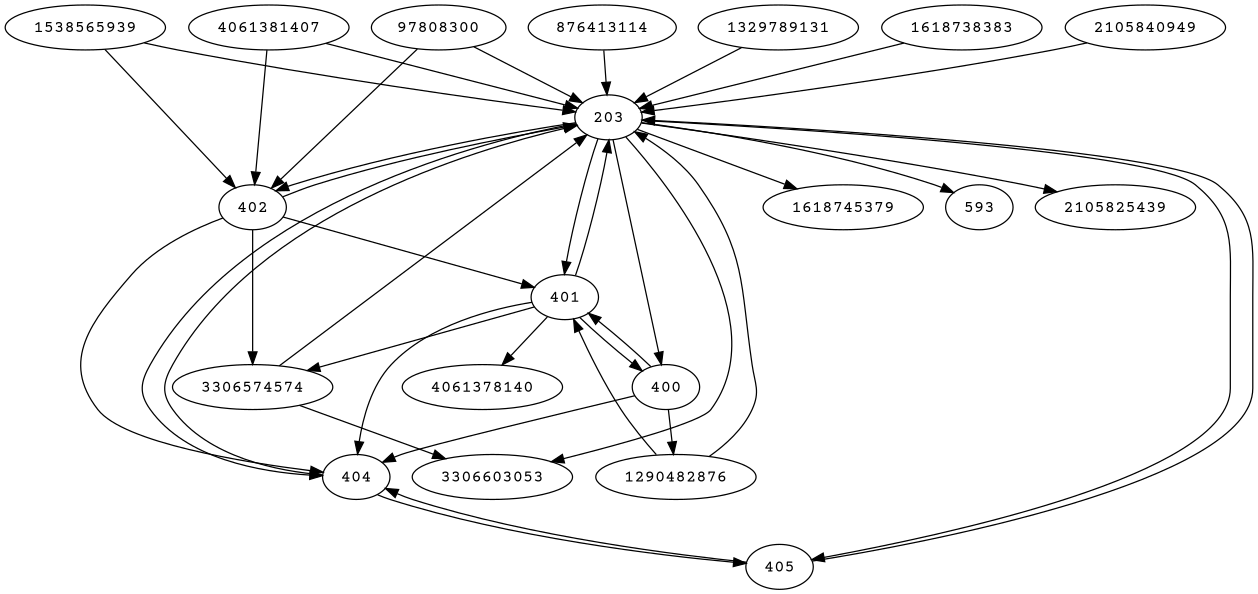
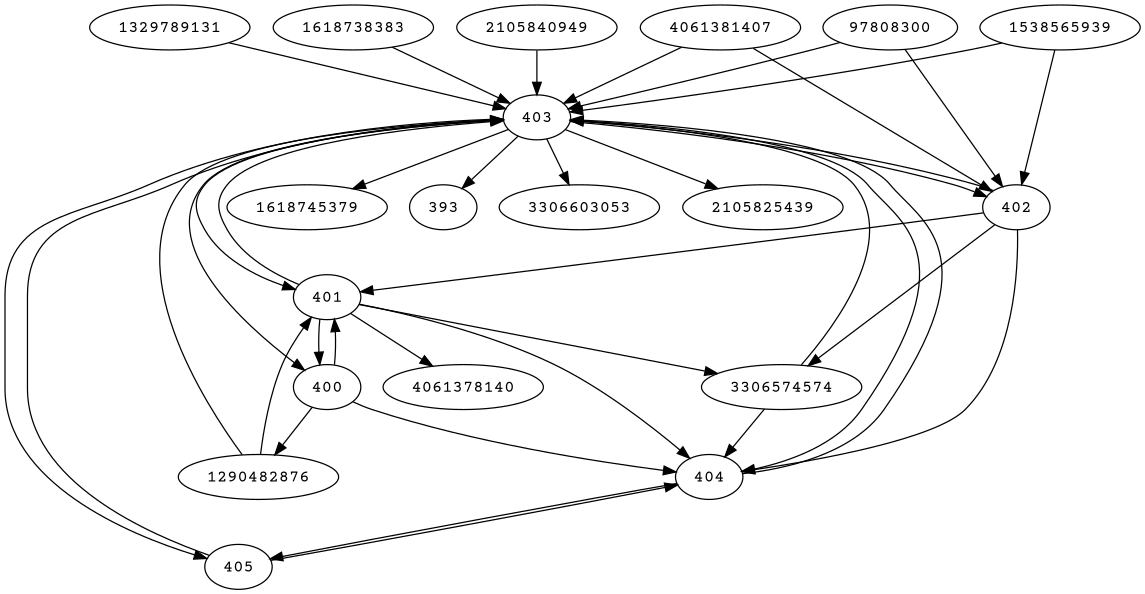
node "876413114": removed
node "203": label "203" -> "403"
node "593": label "593" -> "393"
edge "3306574574" -> "3306603053": now "3306574574" -> "404"
